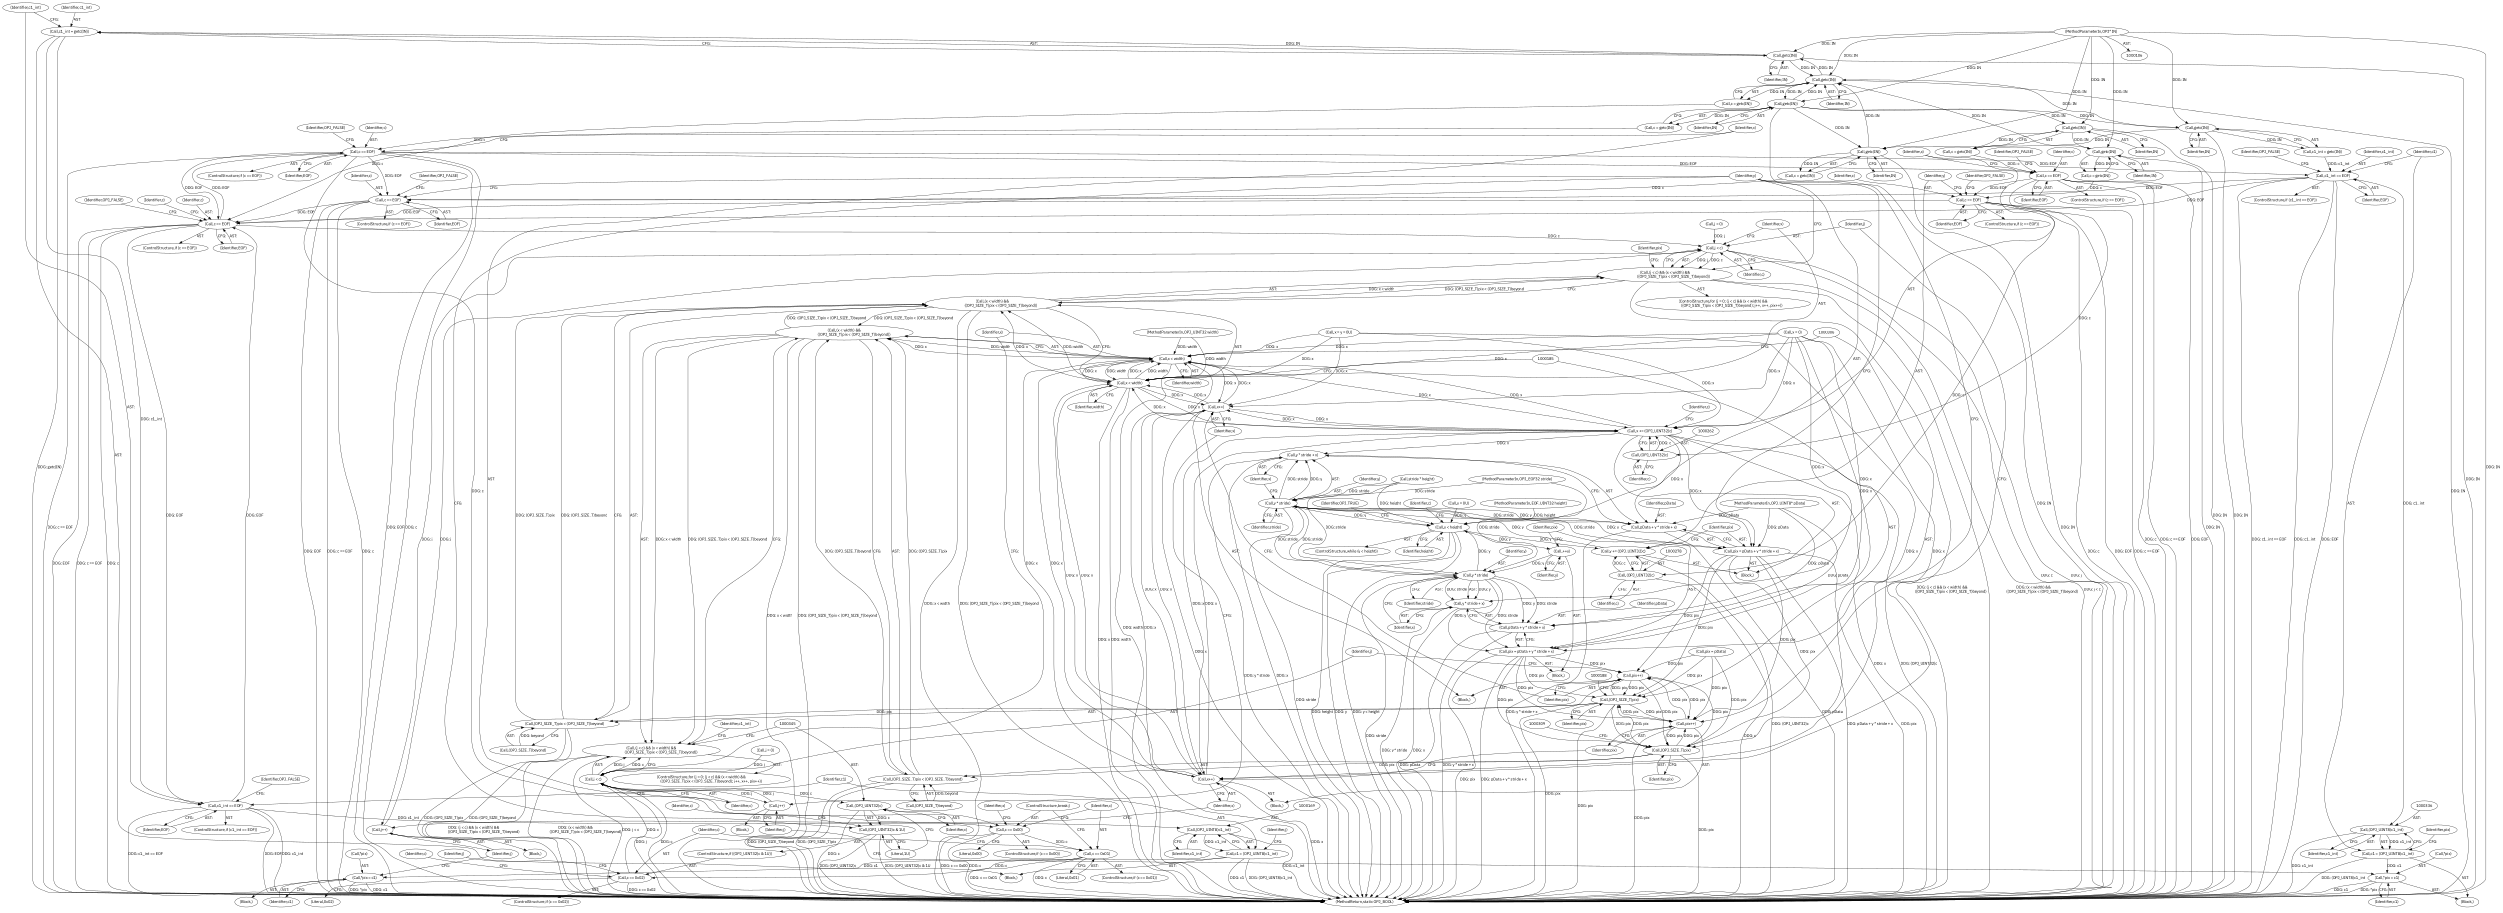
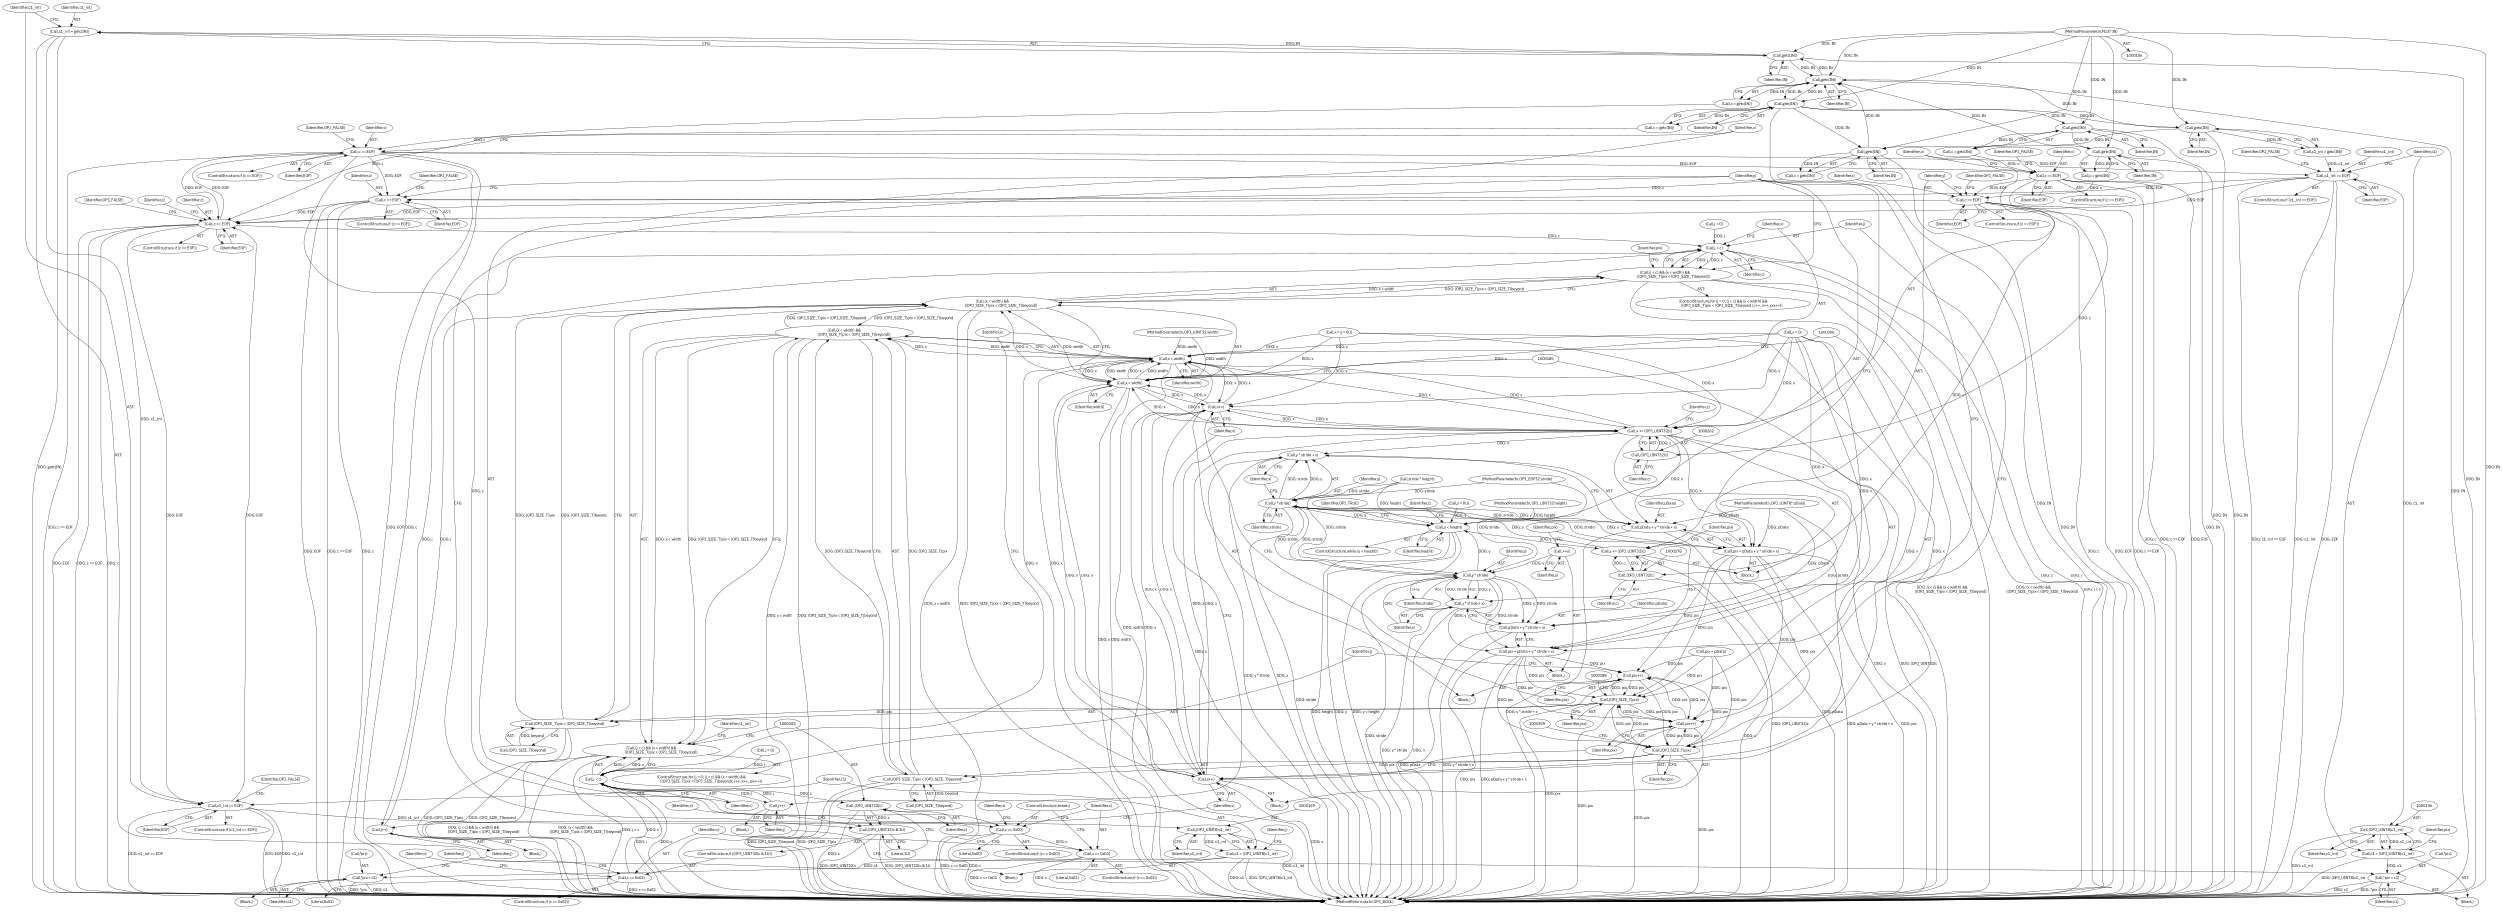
node "(MethodParameterIn,OPJ* IN)": label "(MethodParameterIn,OPJ* IN)" -> "(MethodParameterIn,FILE* IN)"
node "(MethodParameterIn,EOF_UINT32 height)": label "(MethodParameterIn,EOF_UINT32 height)" -> "(MethodParameterIn,OPJ_UINT32 height)"
edge "(Call,y < height)" -> "(Call,++y)": removed, label "DDG: y"
edge "(Call,c == 0x01)" -> "(Literal,0x01)": removed, label "CFG:"
edge "(Call,c == 0x01)" -> "(Call,c == 0x02)": removed, label "DDG: c"
